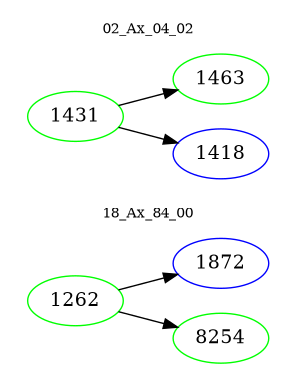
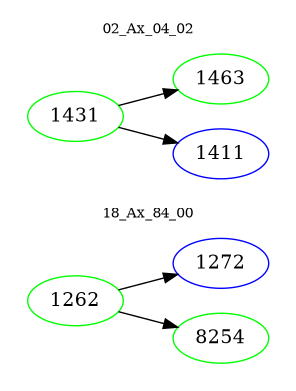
node "1418": label "1418" -> "1411"
node "1872": label "1872" -> "1272"
